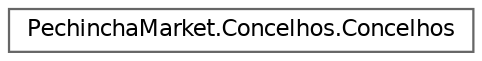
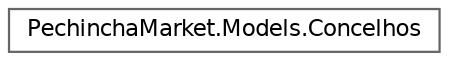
node "PechinchaMarket.Concelhos.Concelhos": label "PechinchaMarket.Concelhos.Concelhos" -> "PechinchaMarket.Models.Concelhos"
